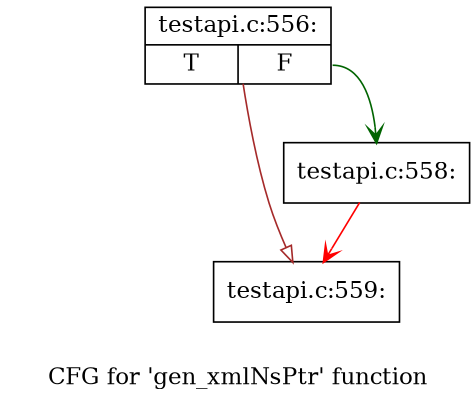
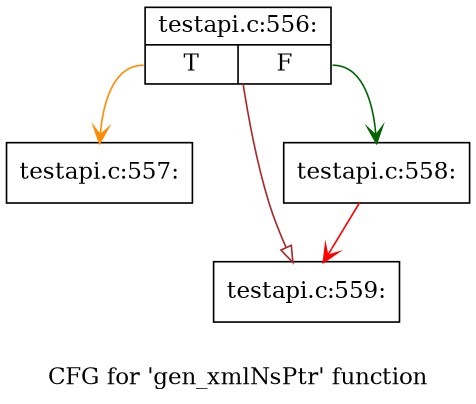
node "testapi.c:557:": added
